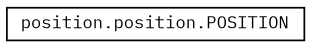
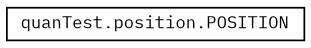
node "position.position.POSITION": label "position.position.POSITION" -> "quanTest.position.POSITION"
